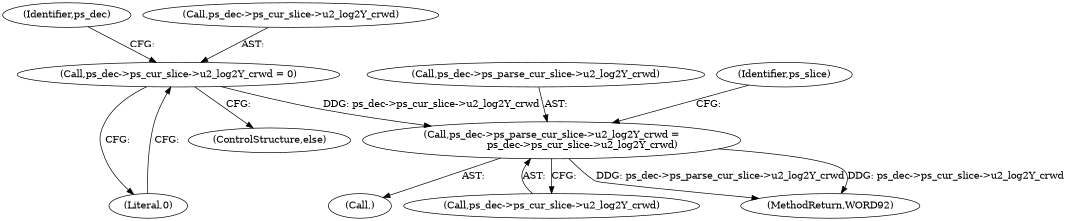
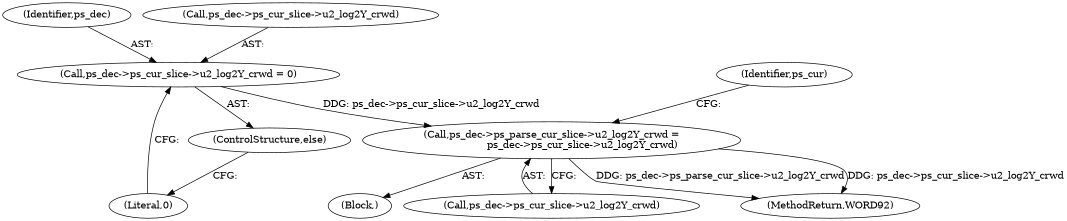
edge "(Identifier,ps_dec)" -> "(Call,ps_dec->ps_cur_slice->u2_log2Y_crwd = 0)": label "CFG: " -> "AST: "
node "(Call,ps_dec->ps_parse_cur_slice->u2_log2Y_crwd)": removed
node "(Identifier,ps_slice)": label "(Identifier,ps_slice)" -> "(Identifier,ps_cur)"
edge "(Call,ps_dec->ps_cur_slice->u2_log2Y_crwd = 0)" -> "(ControlStructure,else)": label "CFG: " -> "AST: "
edge "(Call,ps_dec->ps_cur_slice->u2_log2Y_crwd = 0)" -> "(Literal,0)": now "(ControlStructure,else)" -> "(Literal,0)"
node "(Call,)": label "(Call,)" -> "(Block,)"
